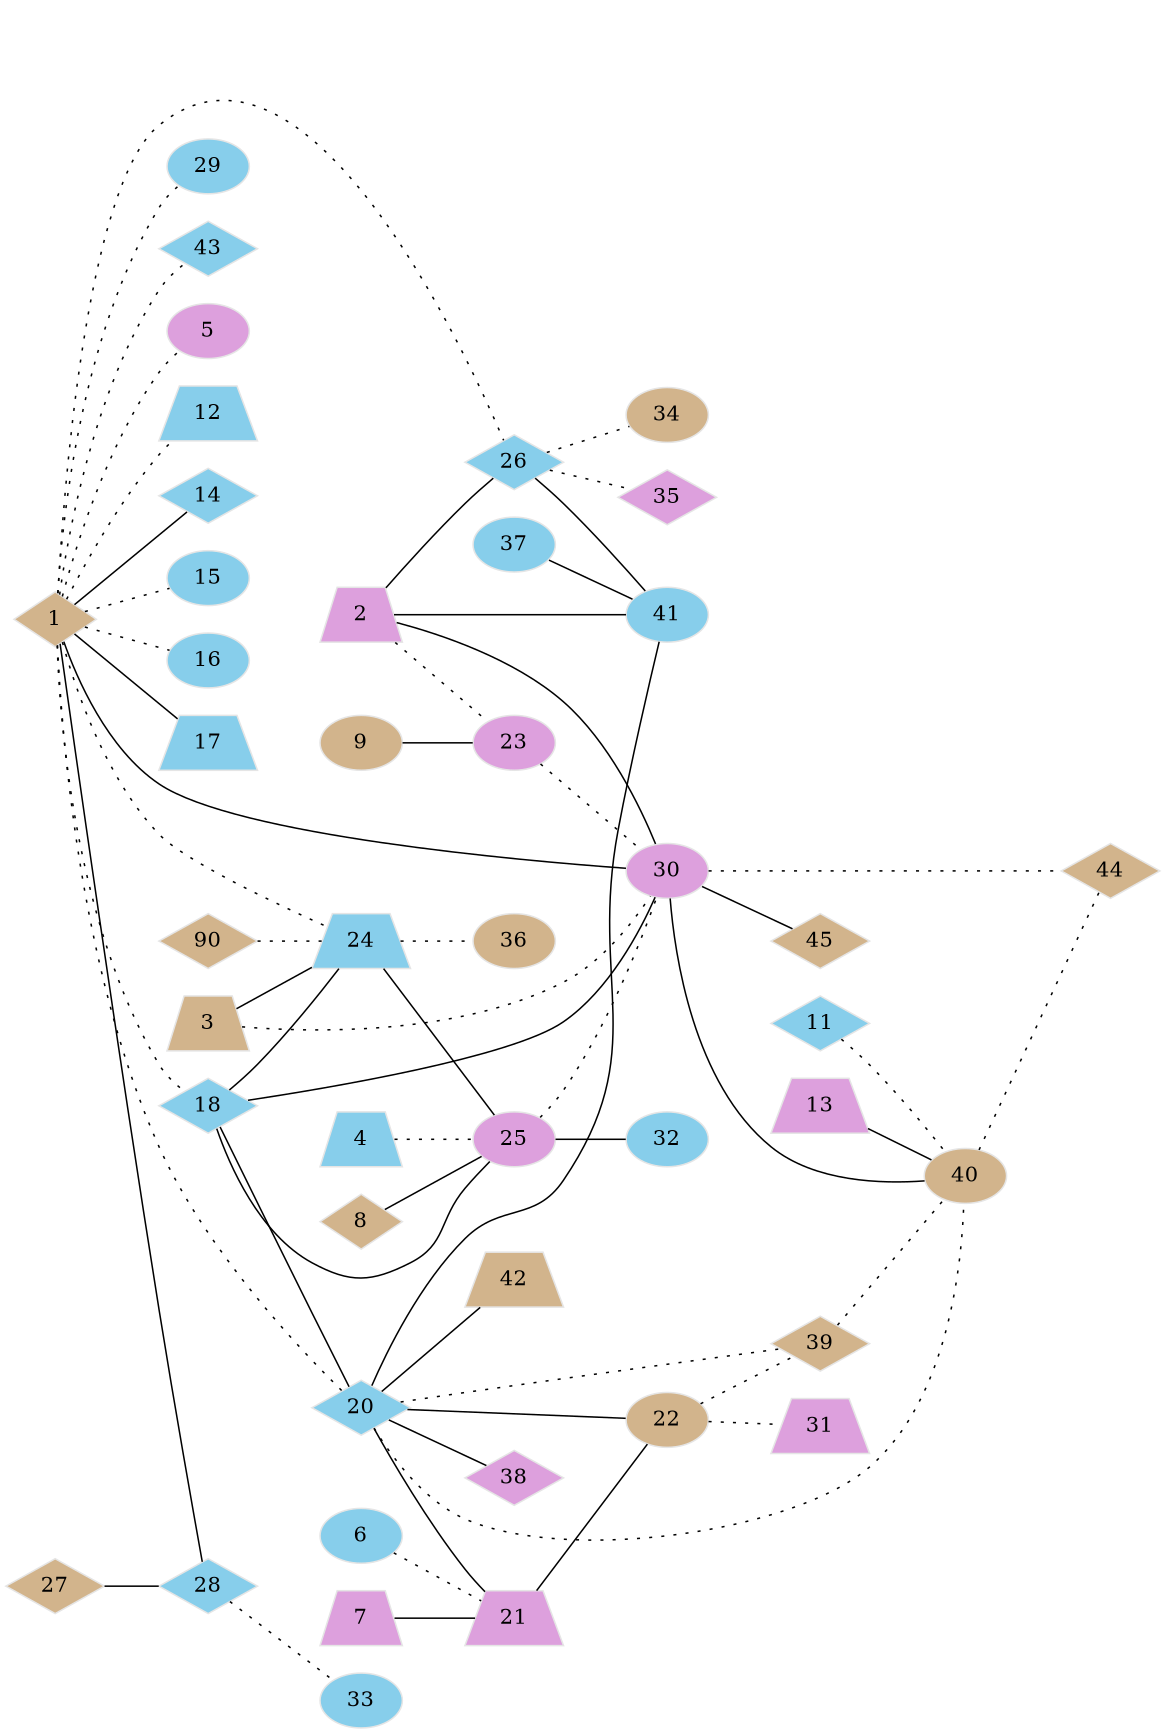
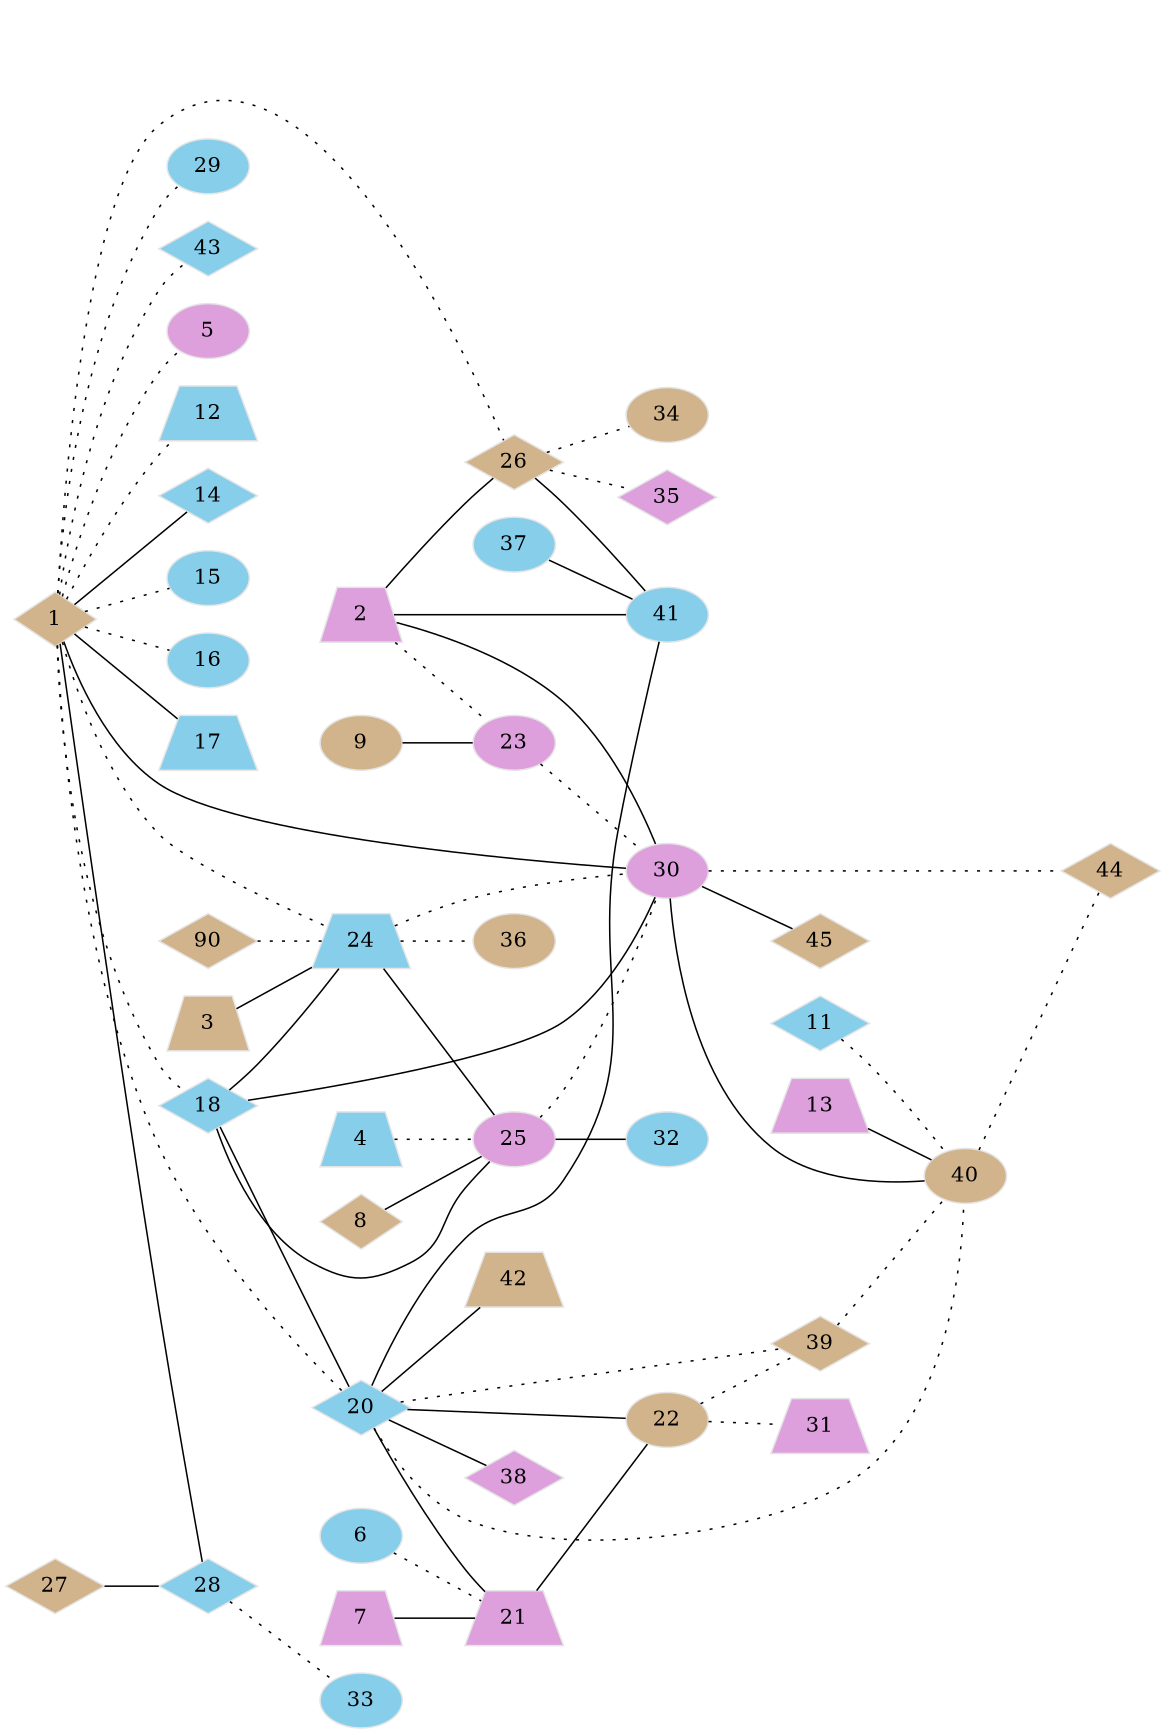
node "26": fillcolor skyblue -> tan
edge "30" -- "3": now "30" -- "24"
